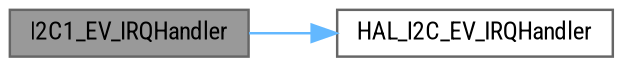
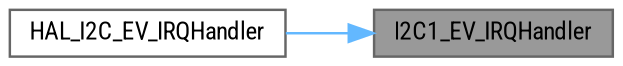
edge "I2C1_EV_IRQHandler" -> "HAL_I2C_EV_IRQHandler": reversed
